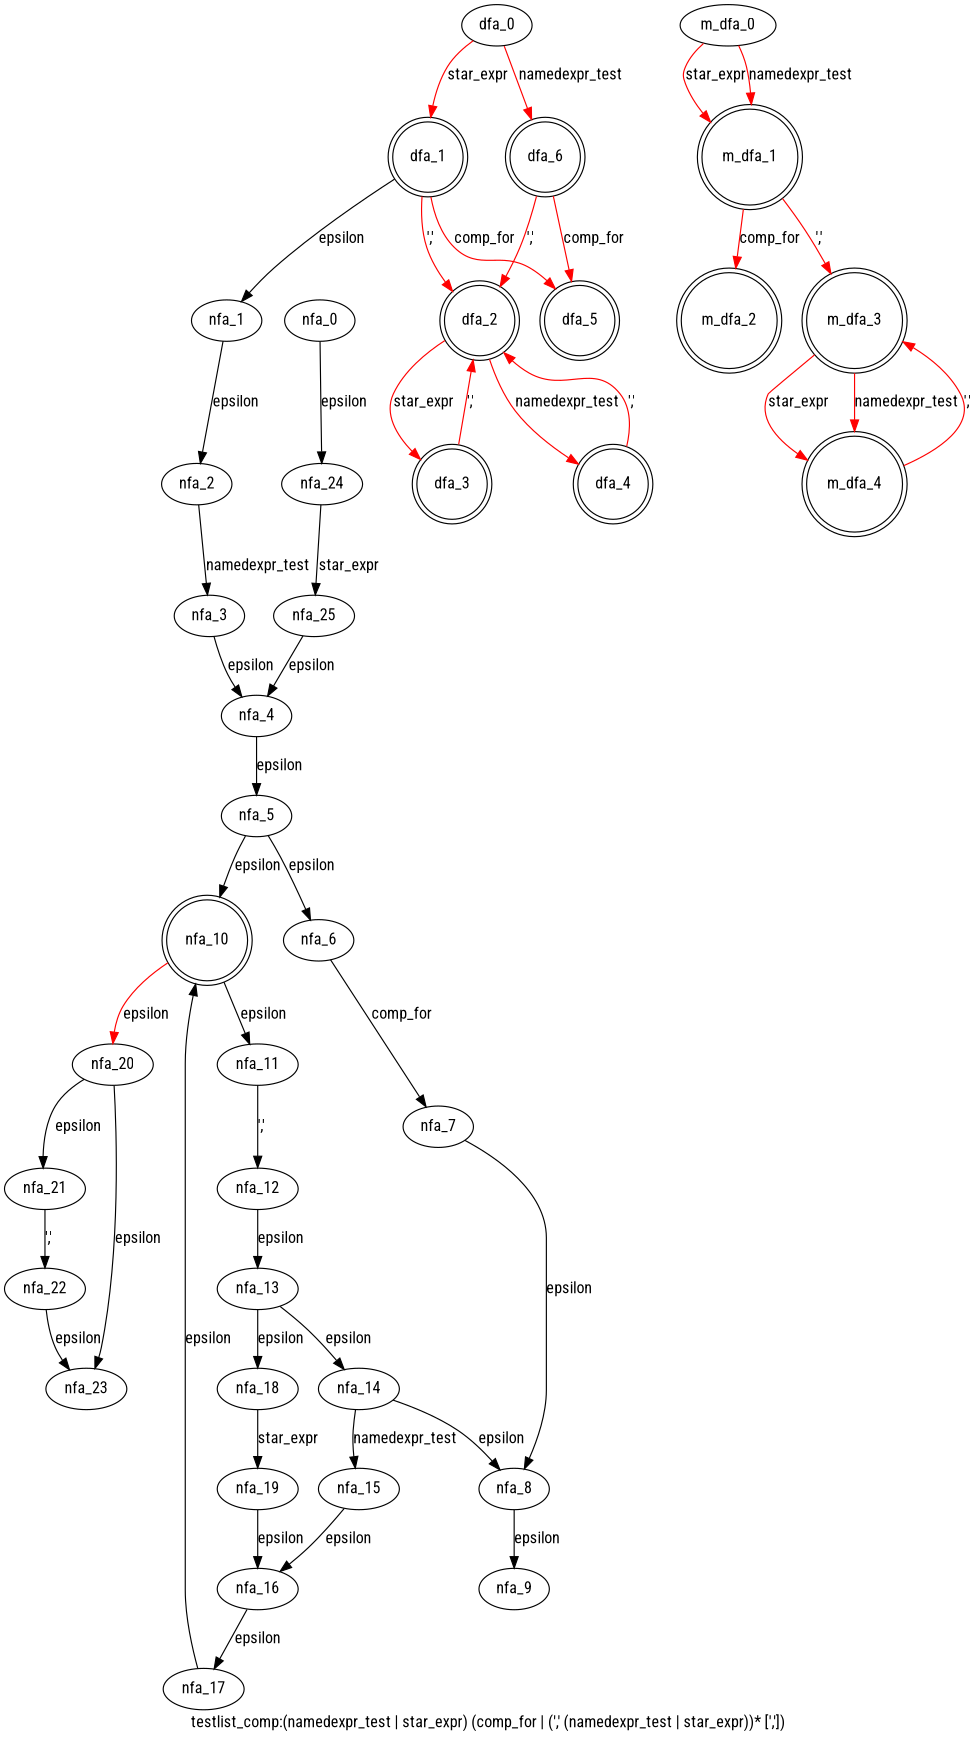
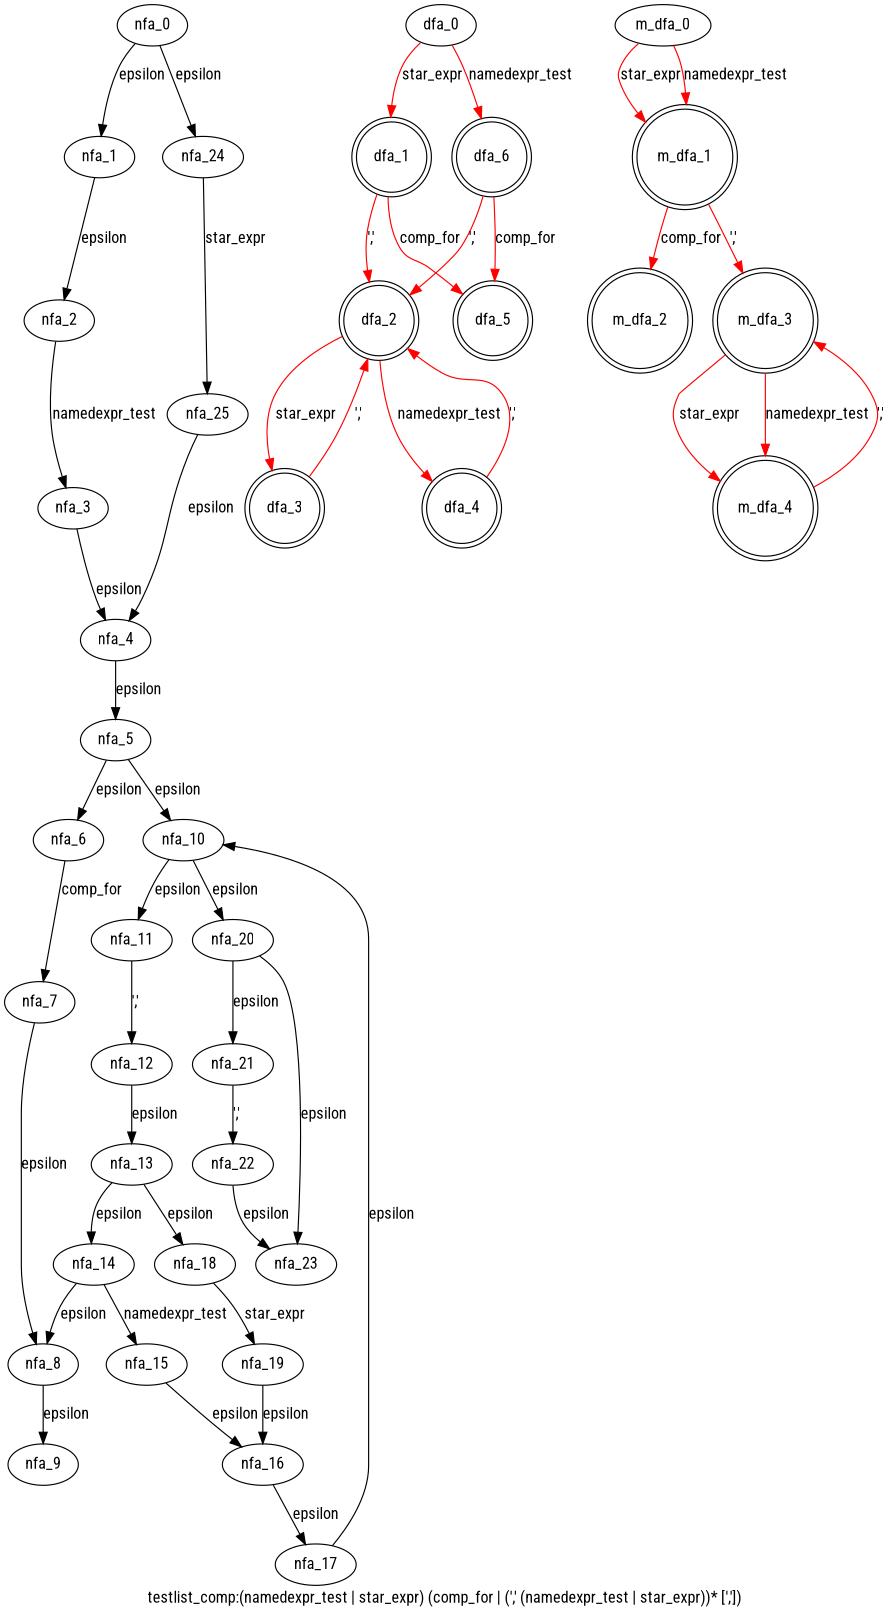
edge "dfa_1" -> "nfa_1": now "nfa_0" -> "nfa_1"
node "nfa_10": shape doublecircle -> ellipse
edge "nfa_10" -> "nfa_20": color red -> black
